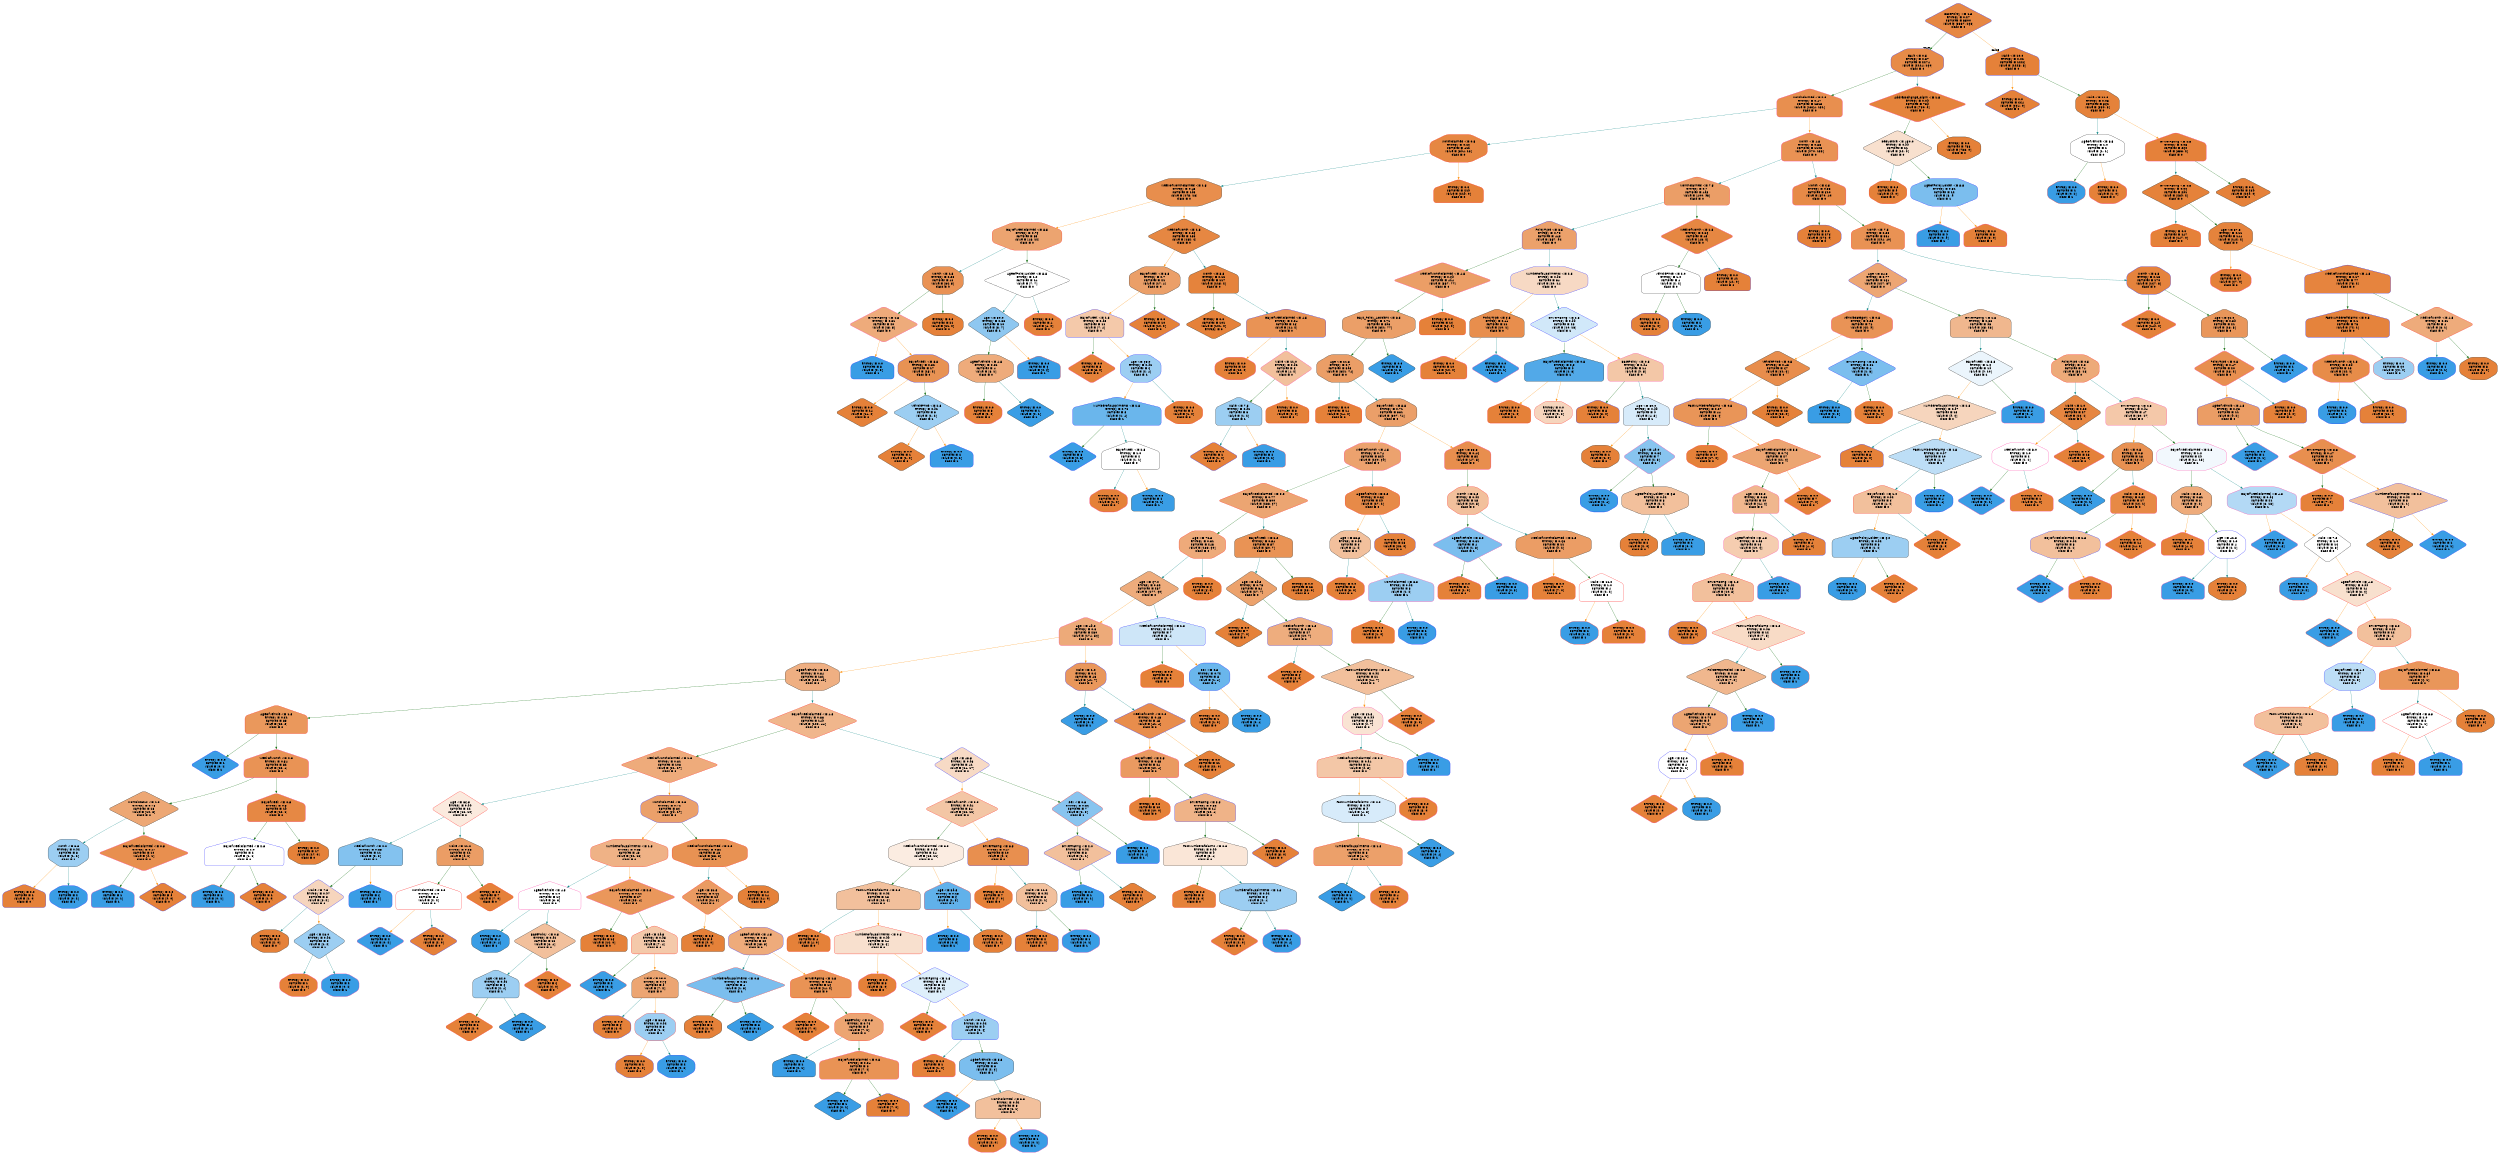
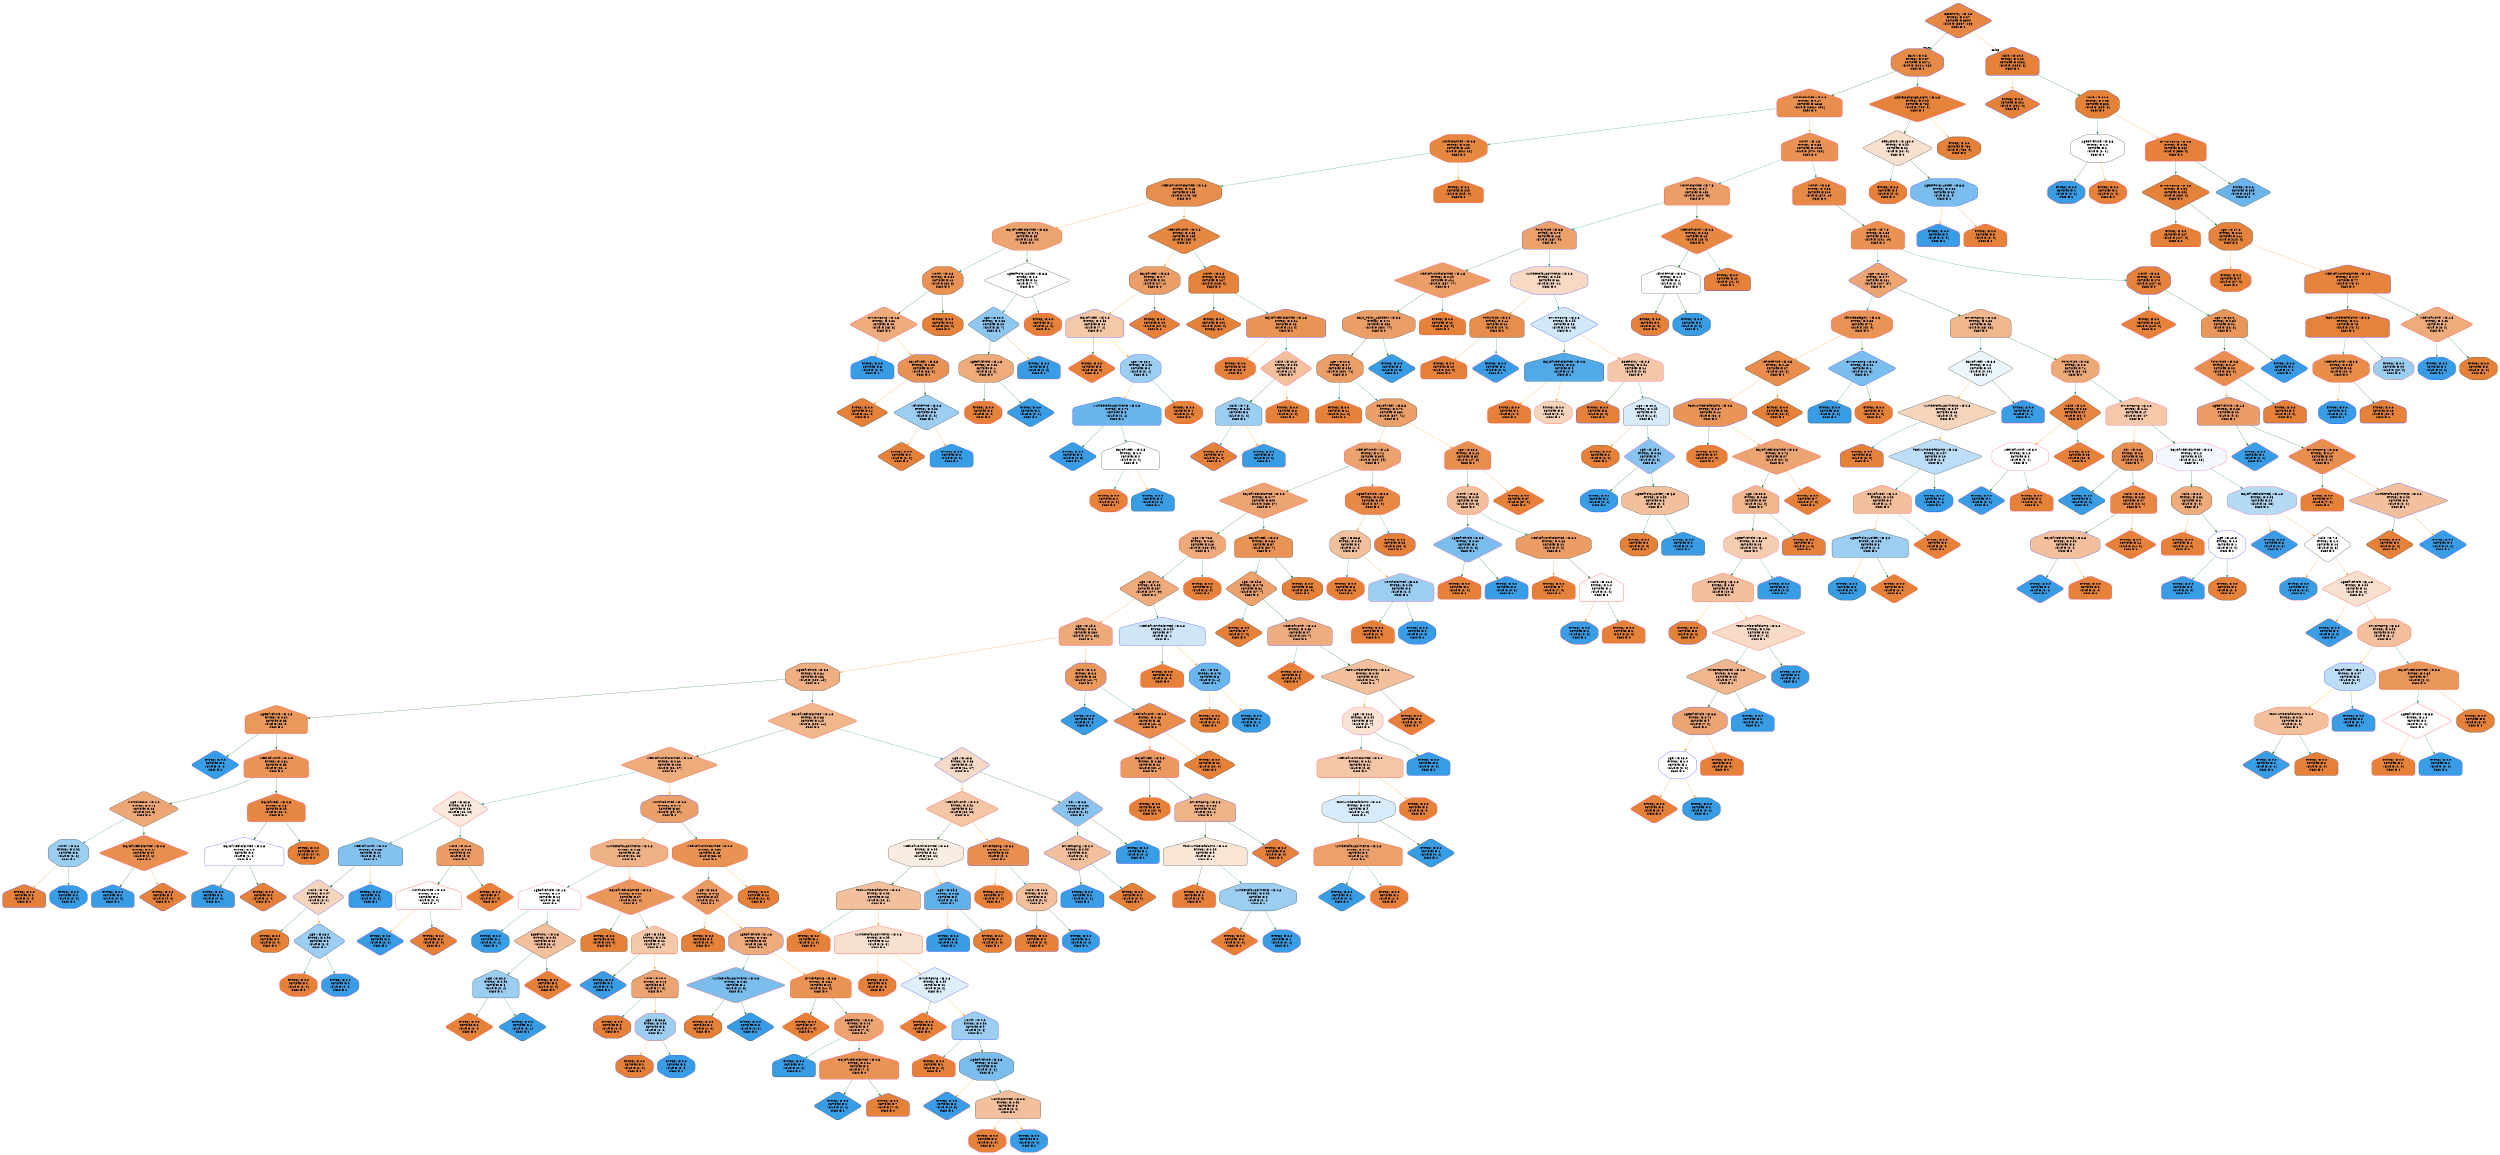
node "entropy = 0.0 samples = 269 value = [269, 0] class = 0": fillcolor #e58139 -> #6ab6ec
node "entropy = 0.0 samples = 276 value = [276, 0] class = 0": removed
node "entropy = 0.0 samples = 37 value = [37, 0] class = 0": added
